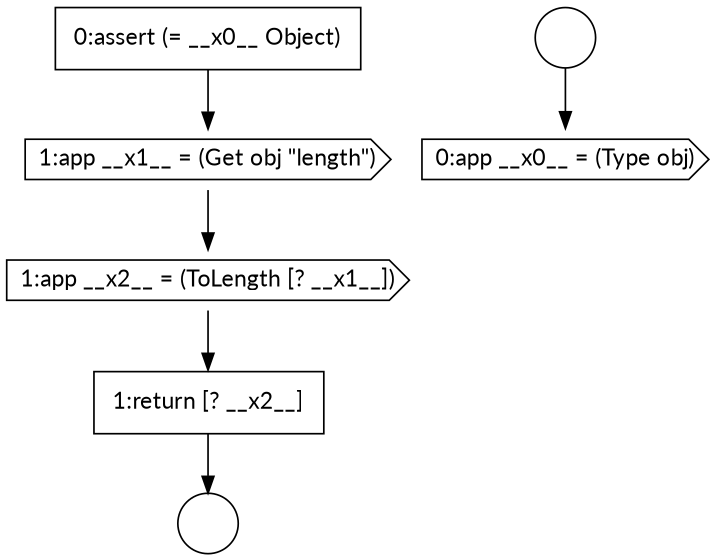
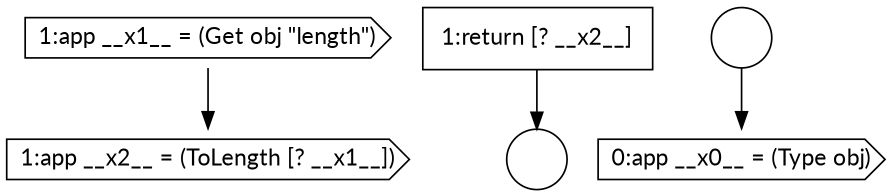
node "0:assert (= __x0__ Object)": removed
edge "1:app __x2__ = (ToLength [? __x1__])" -> "1:return [? __x2__]": removed
